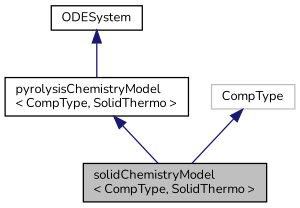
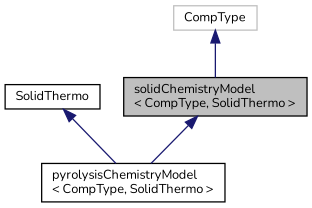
node "ODESystem": label "ODESystem" -> "SolidThermo"
edge "solidChemistryModel < CompType, SolidThermo >" -> "pyrolysisChemistryModel < CompType, SolidThermo >": reversed
